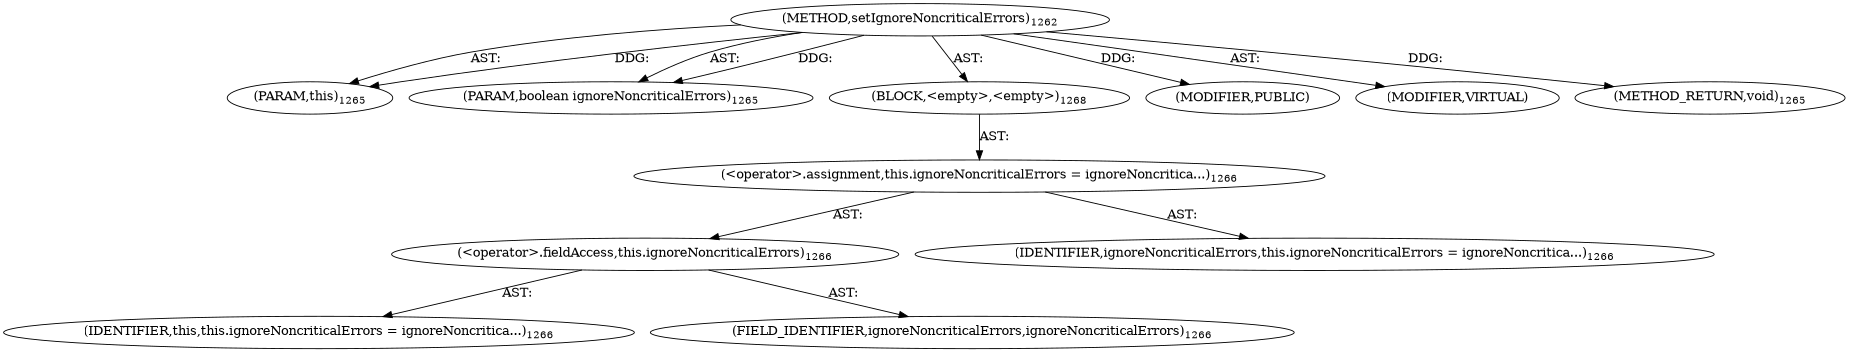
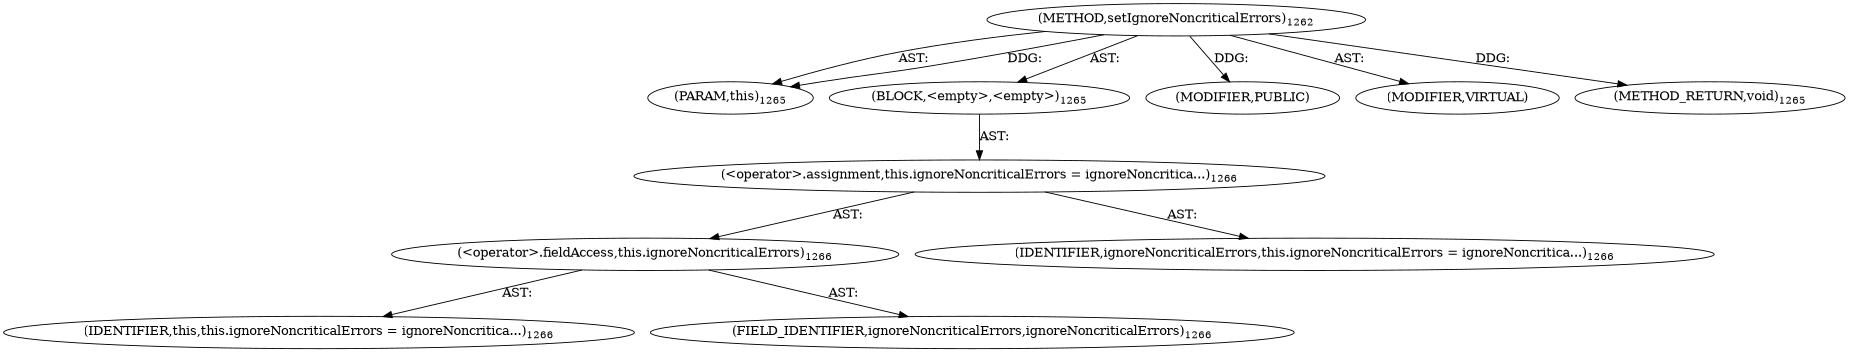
node "(BLOCK,<empty>,<empty>)": text "1268" -> "1265"
node "(PARAM,boolean ignoreNoncriticalErrors)": removed
